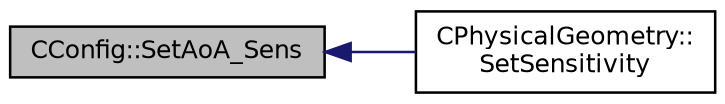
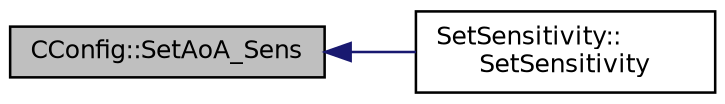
node "CPhysicalGeometry:: SetSensitivity": label "CPhysicalGeometry:: SetSensitivity" -> "SetSensitivity:: SetSensitivity"
